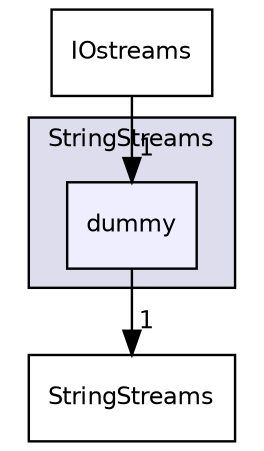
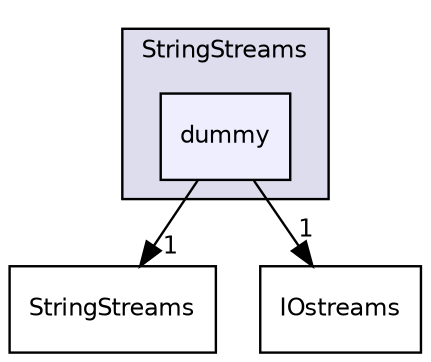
edge "IOstreams" -> "dummy": reversed
